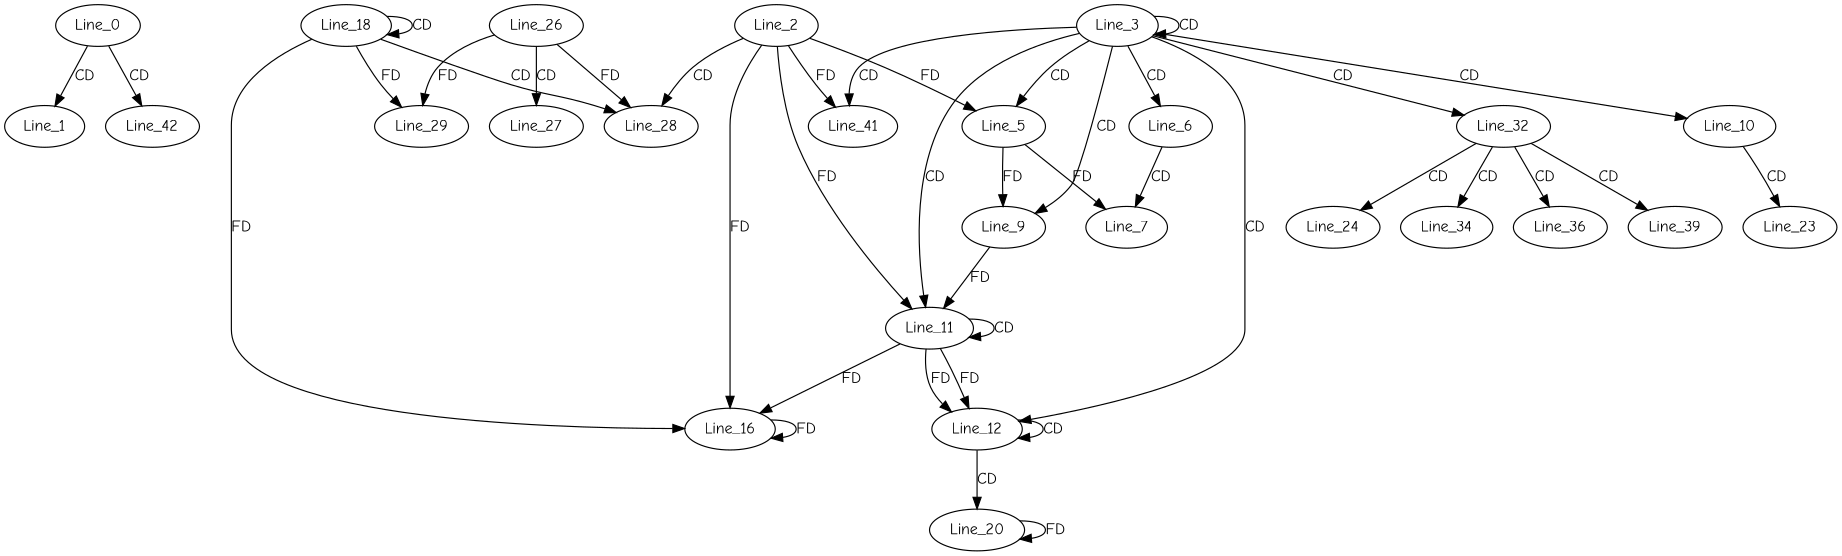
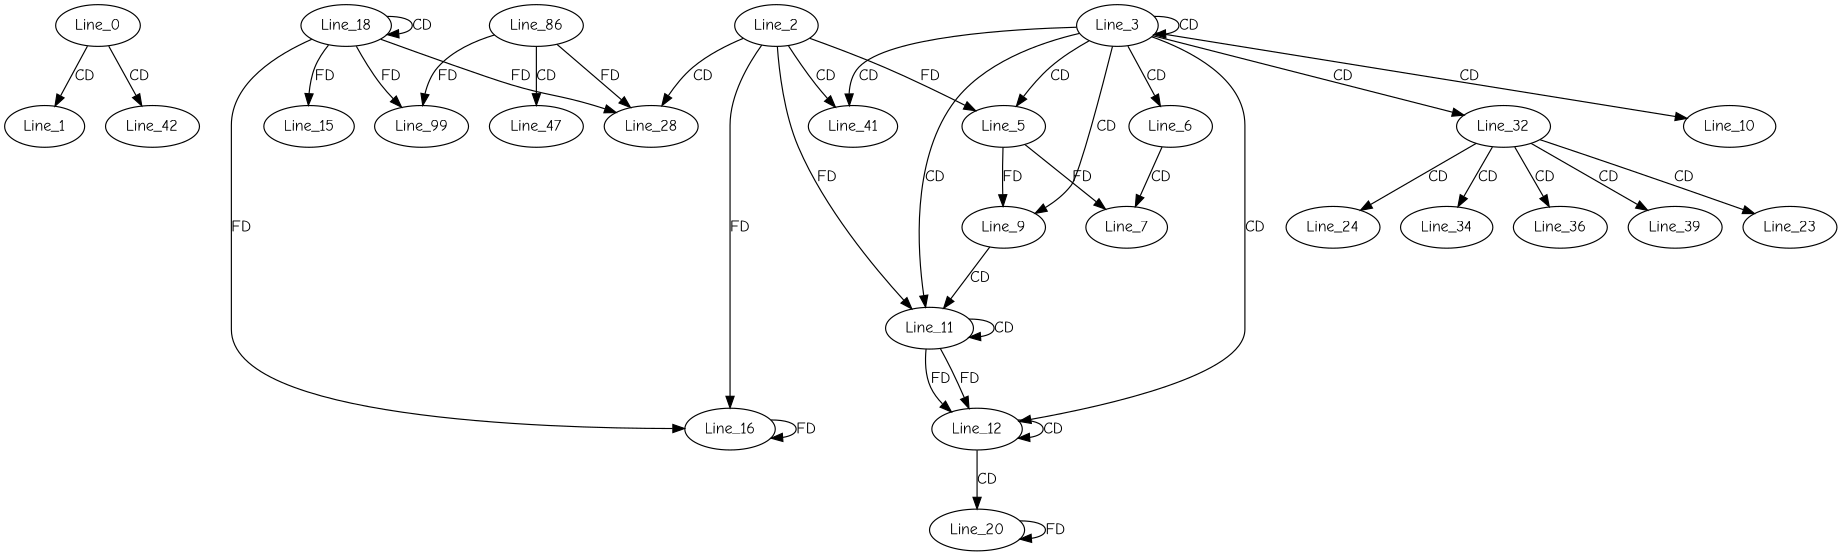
node "Line_26": label "Line_26" -> "Line_86"
edge "Line_18" -> "Line_28": label "CD" -> "FD"
edge "Line_2" -> "Line_41": label "FD" -> "CD"
node "Line_15": added
node "Line_29": label "Line_29" -> "Line_99"
node "Line_27": label "Line_27" -> "Line_47"
edge "Line_10" -> "Line_23": now "Line_32" -> "Line_23"
edge "Line_9" -> "Line_11": label "FD" -> "CD"
edge "Line_11" -> "Line_16": removed, label "FD"
